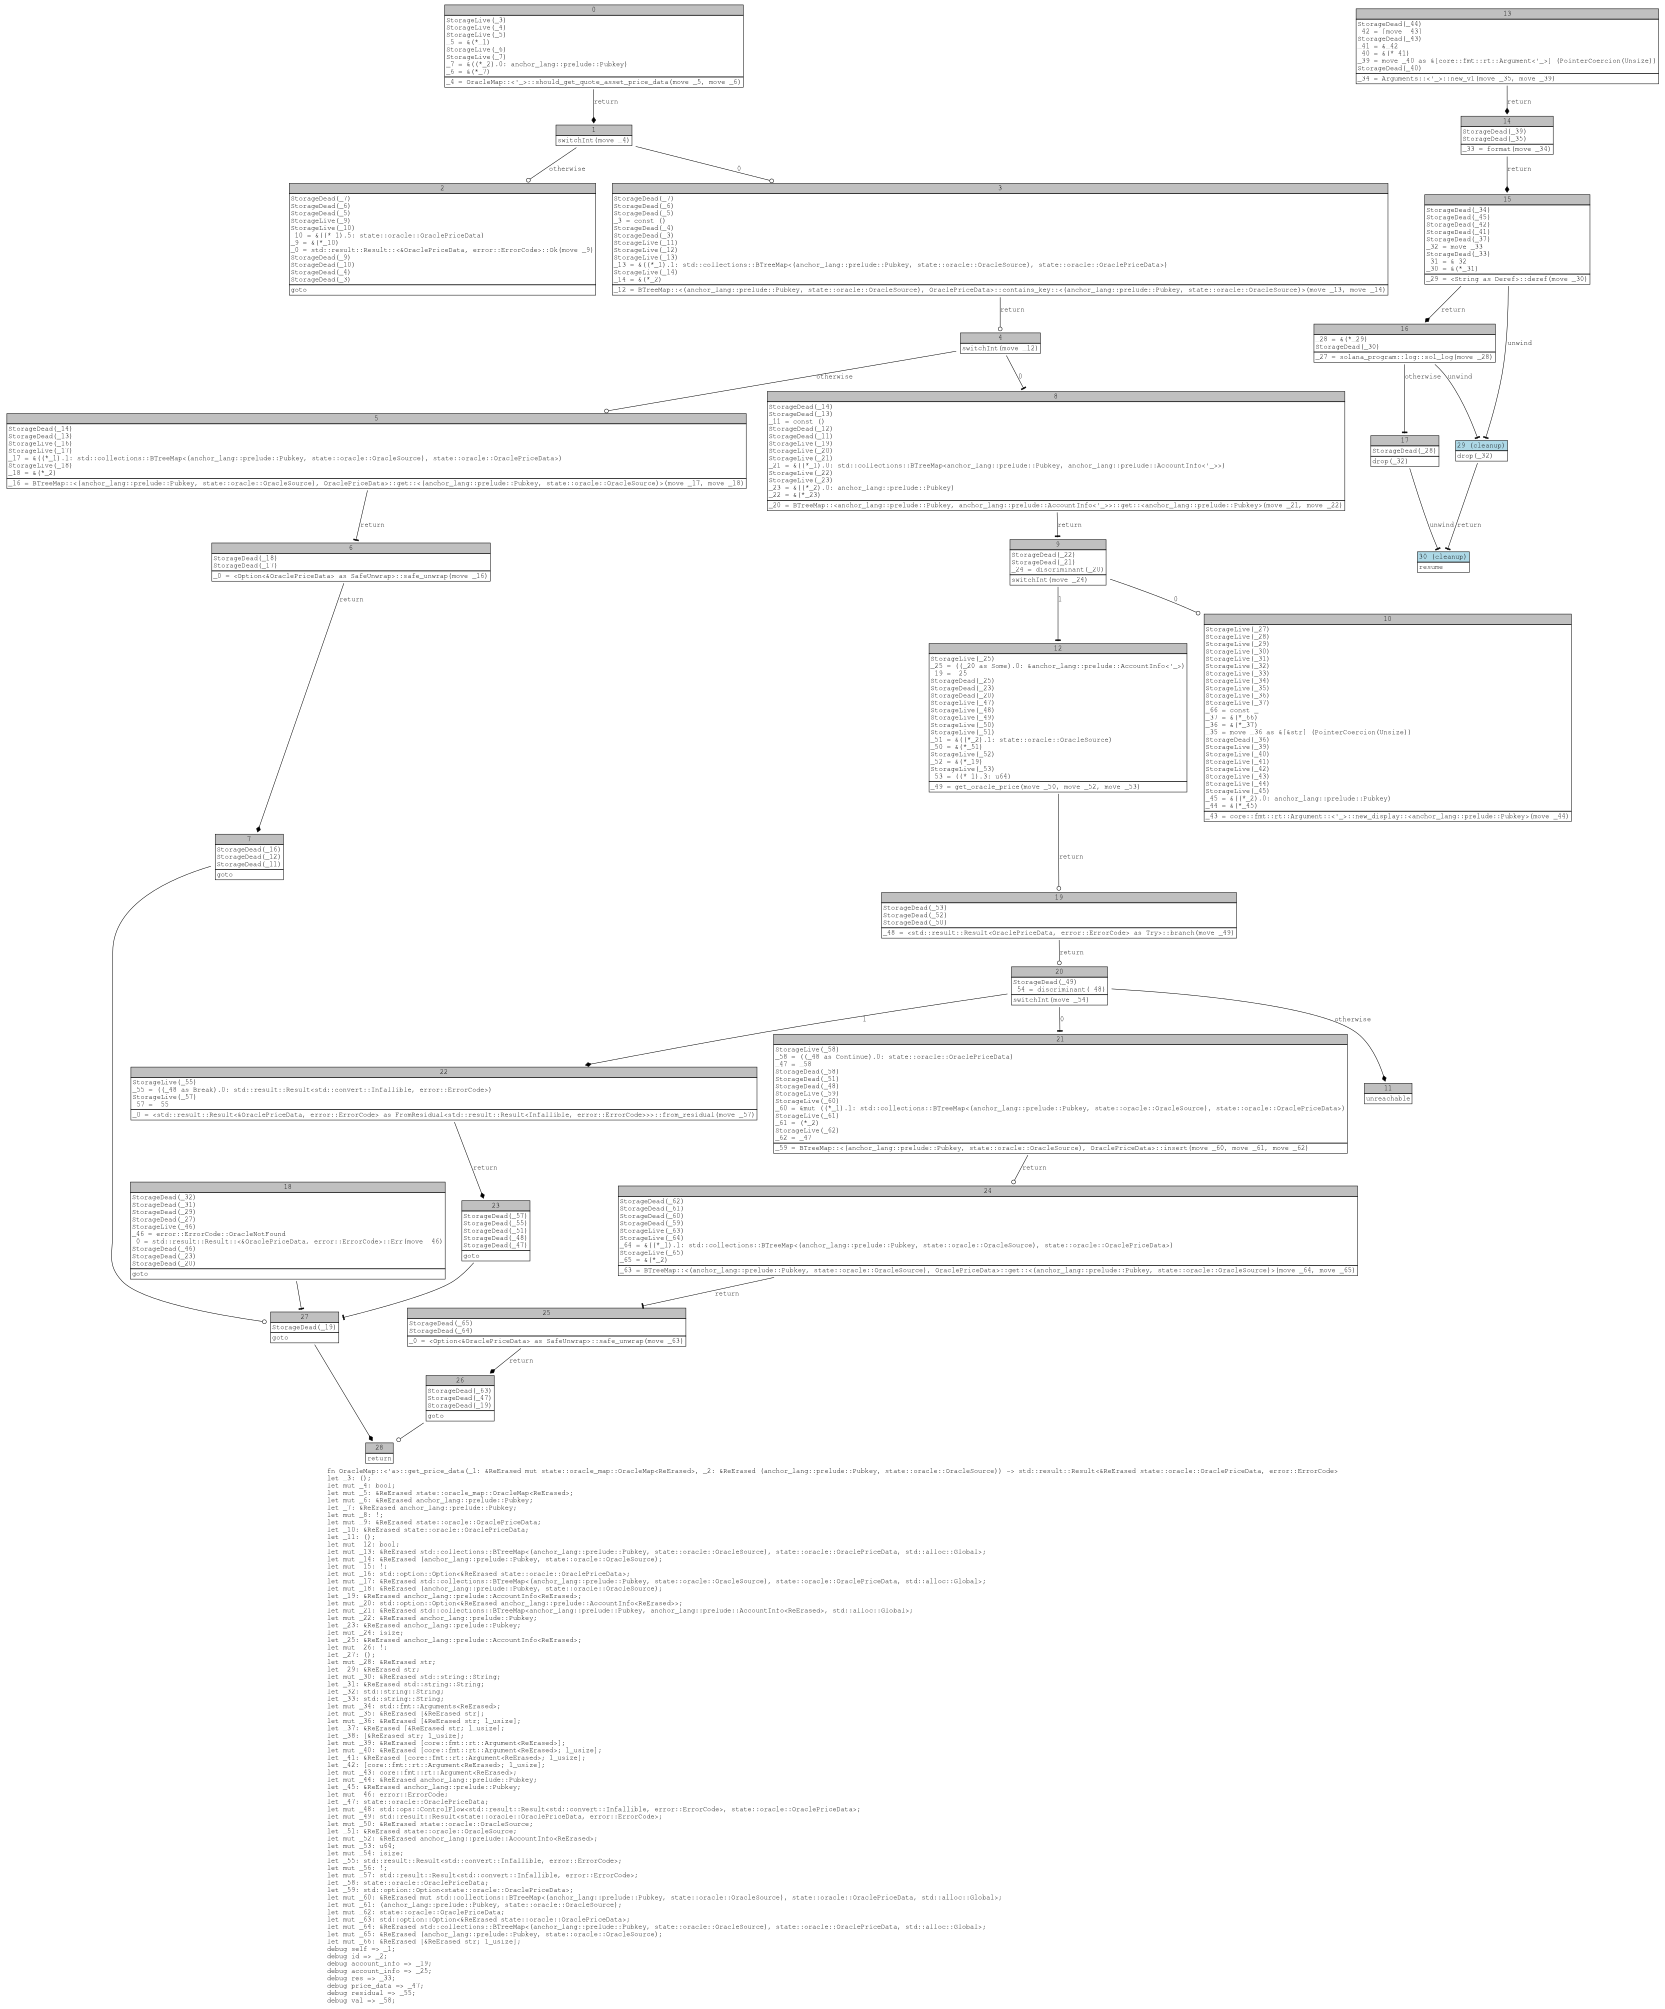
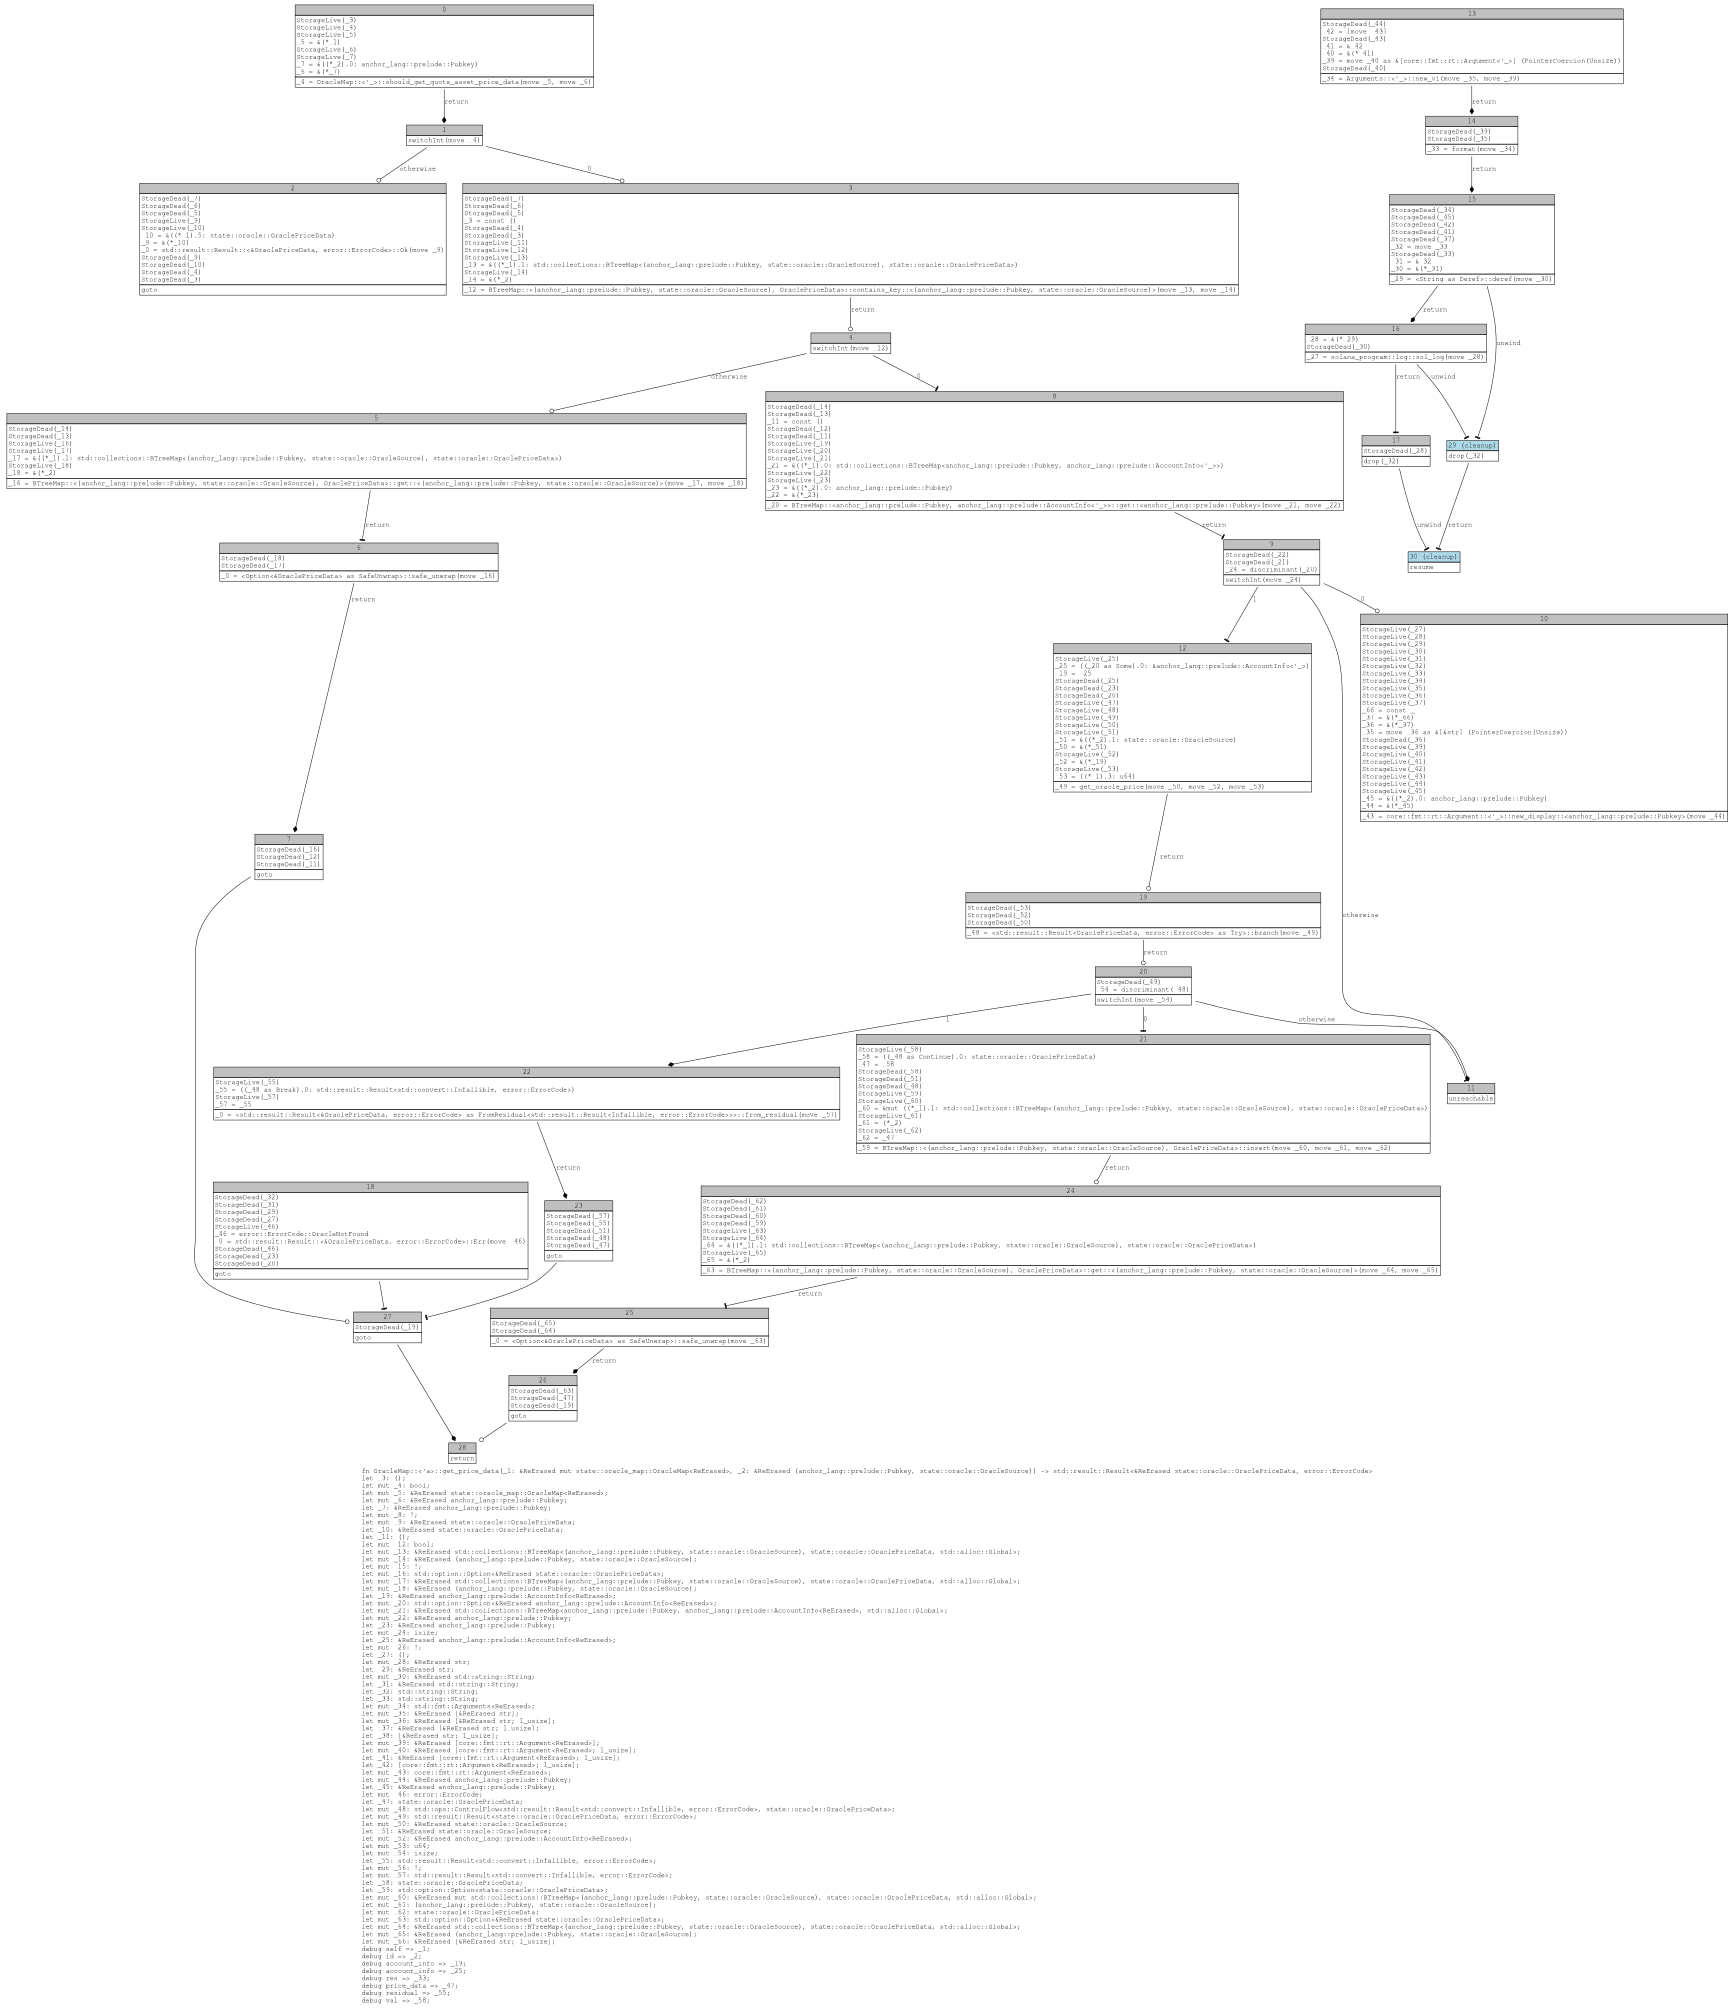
edge "16" -> "17": label "otherwise" -> "return"
edge "9" -> "11": added, label "otherwise"
